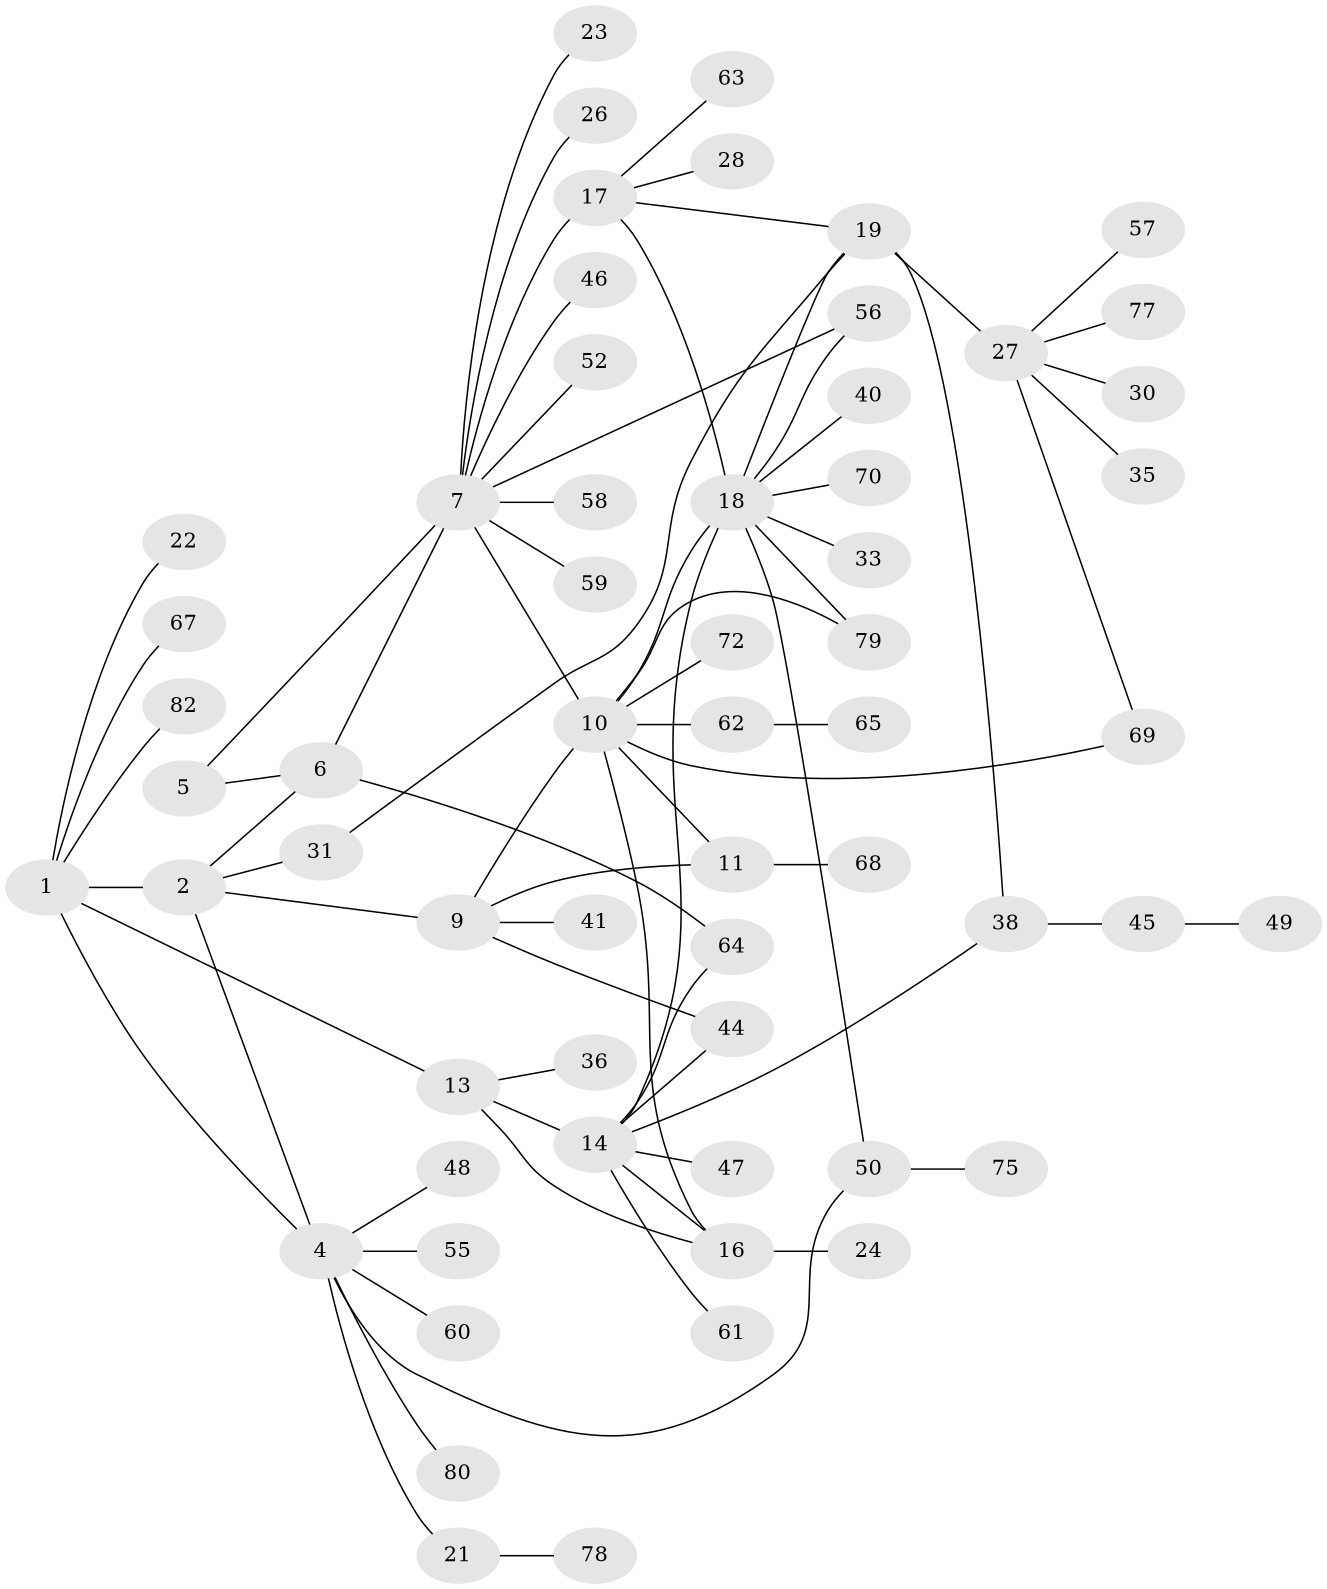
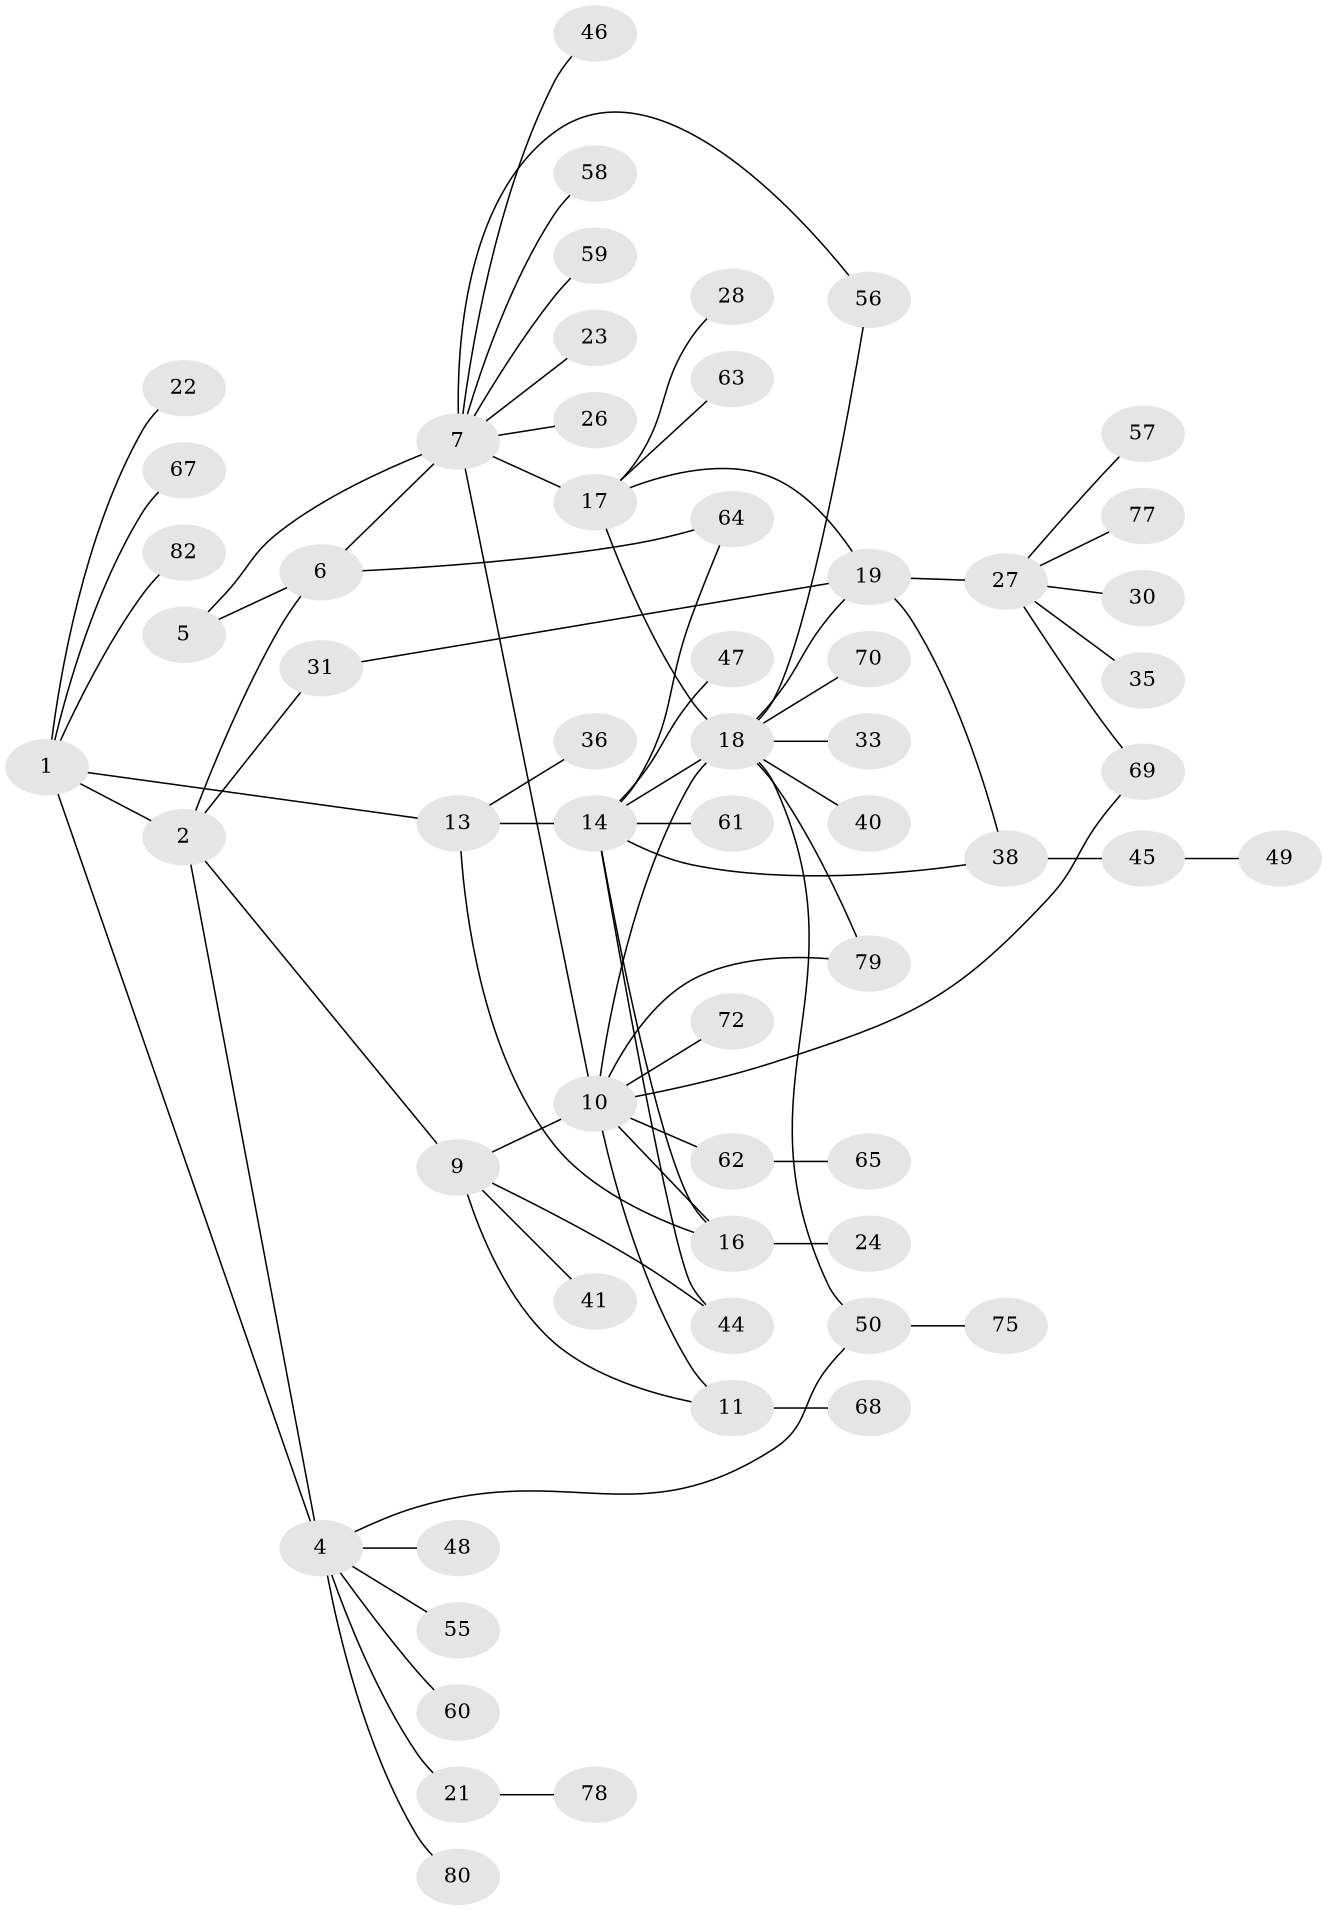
node "52": removed
